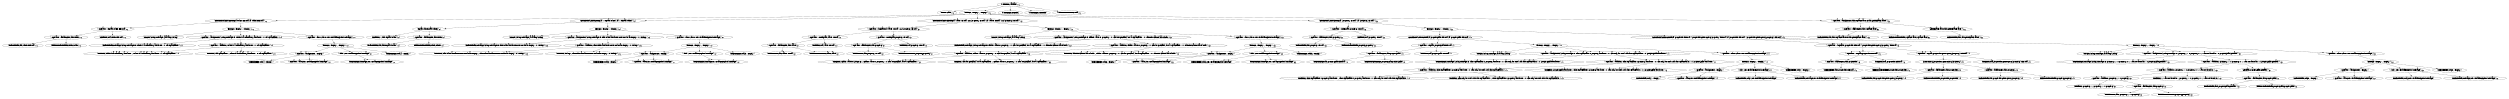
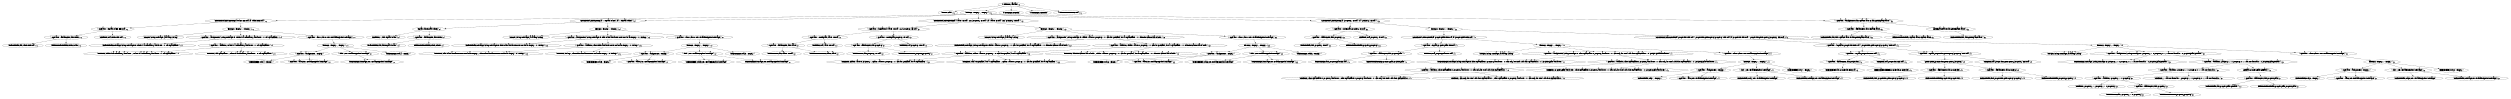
node "(IDENTIFIER,$obj5,new BuildException(message))": added
